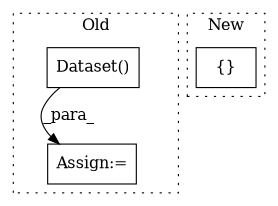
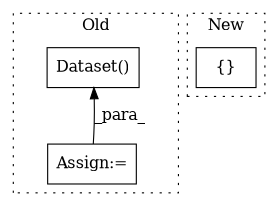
edge "Dataset()" -> "Assign:=": reversed
